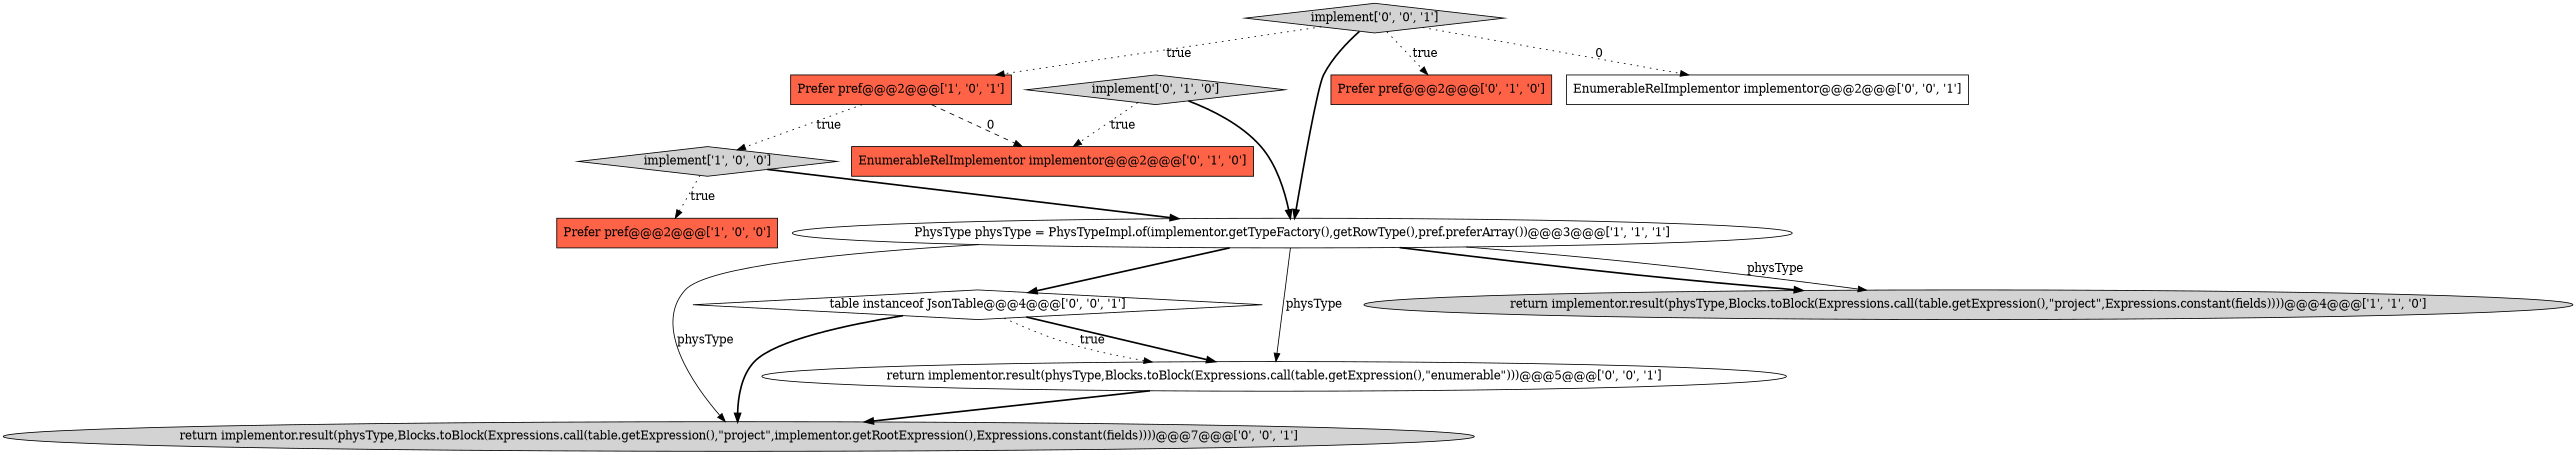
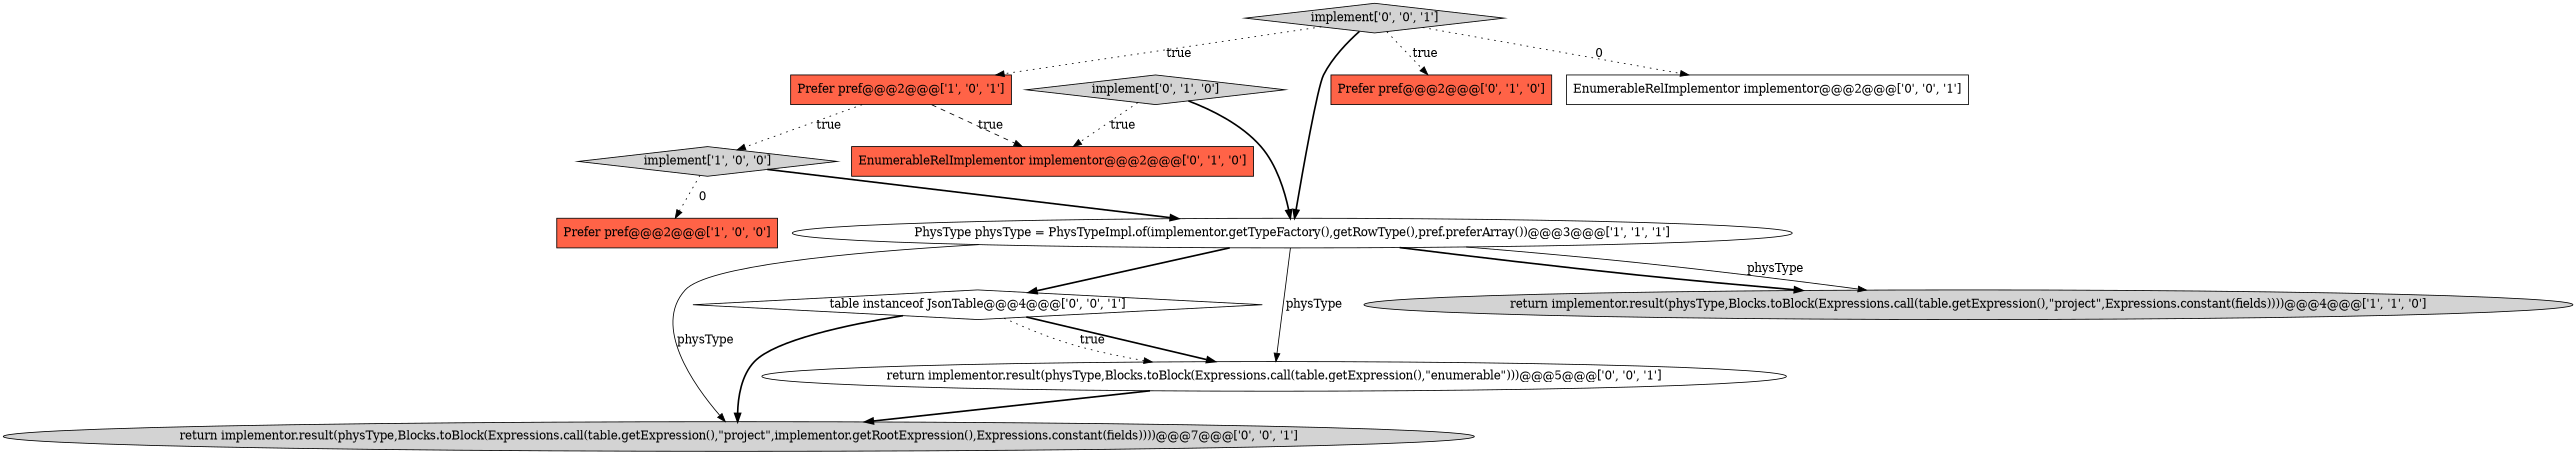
edge "Prefer pref@@@2@@@['1', '0', '1']" -> "EnumerableRelImplementor implementor@@@2@@@['0', '1', '0']": label "0" -> "true"
edge "implement['1', '0', '0']" -> "Prefer pref@@@2@@@['1', '0', '0']": label "true" -> "0"
